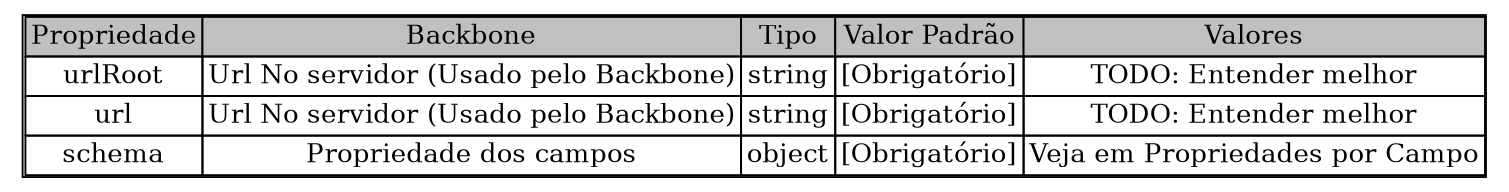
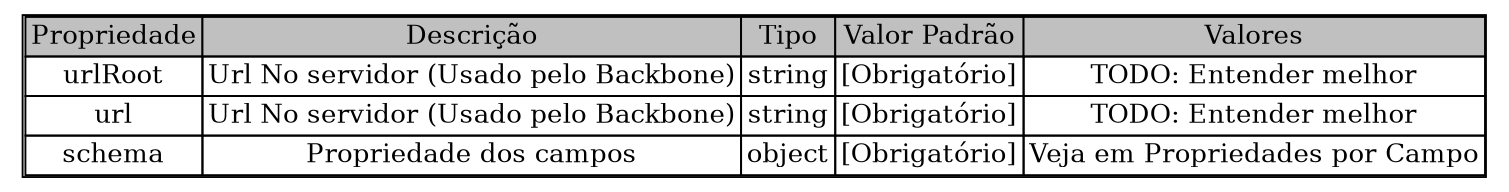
node "Propriedade": text "Backbone" -> "Descrição"
